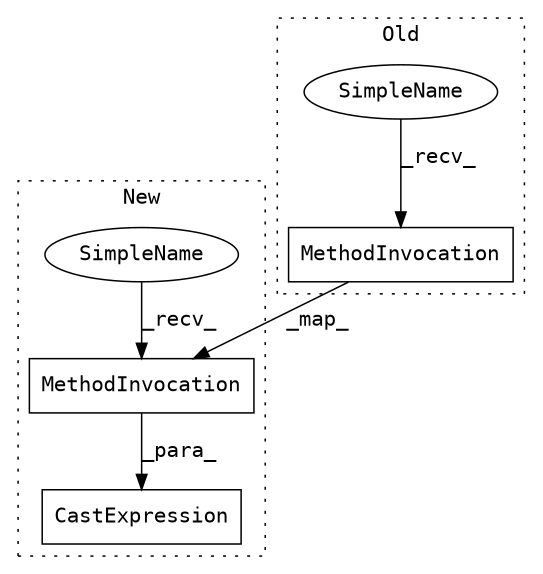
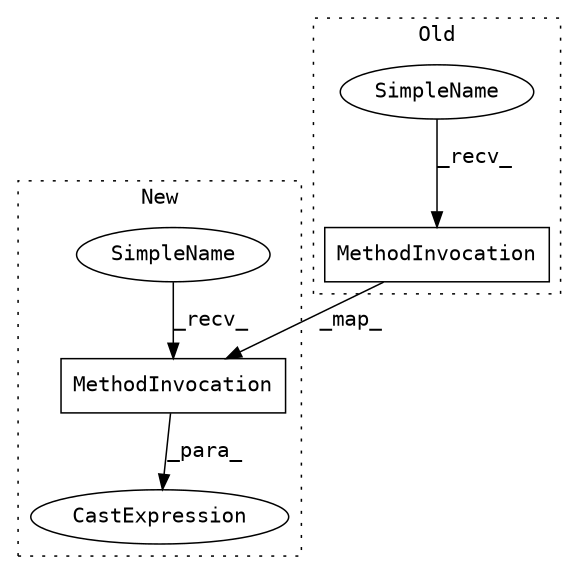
node "CastExpression": shape box -> ellipse
